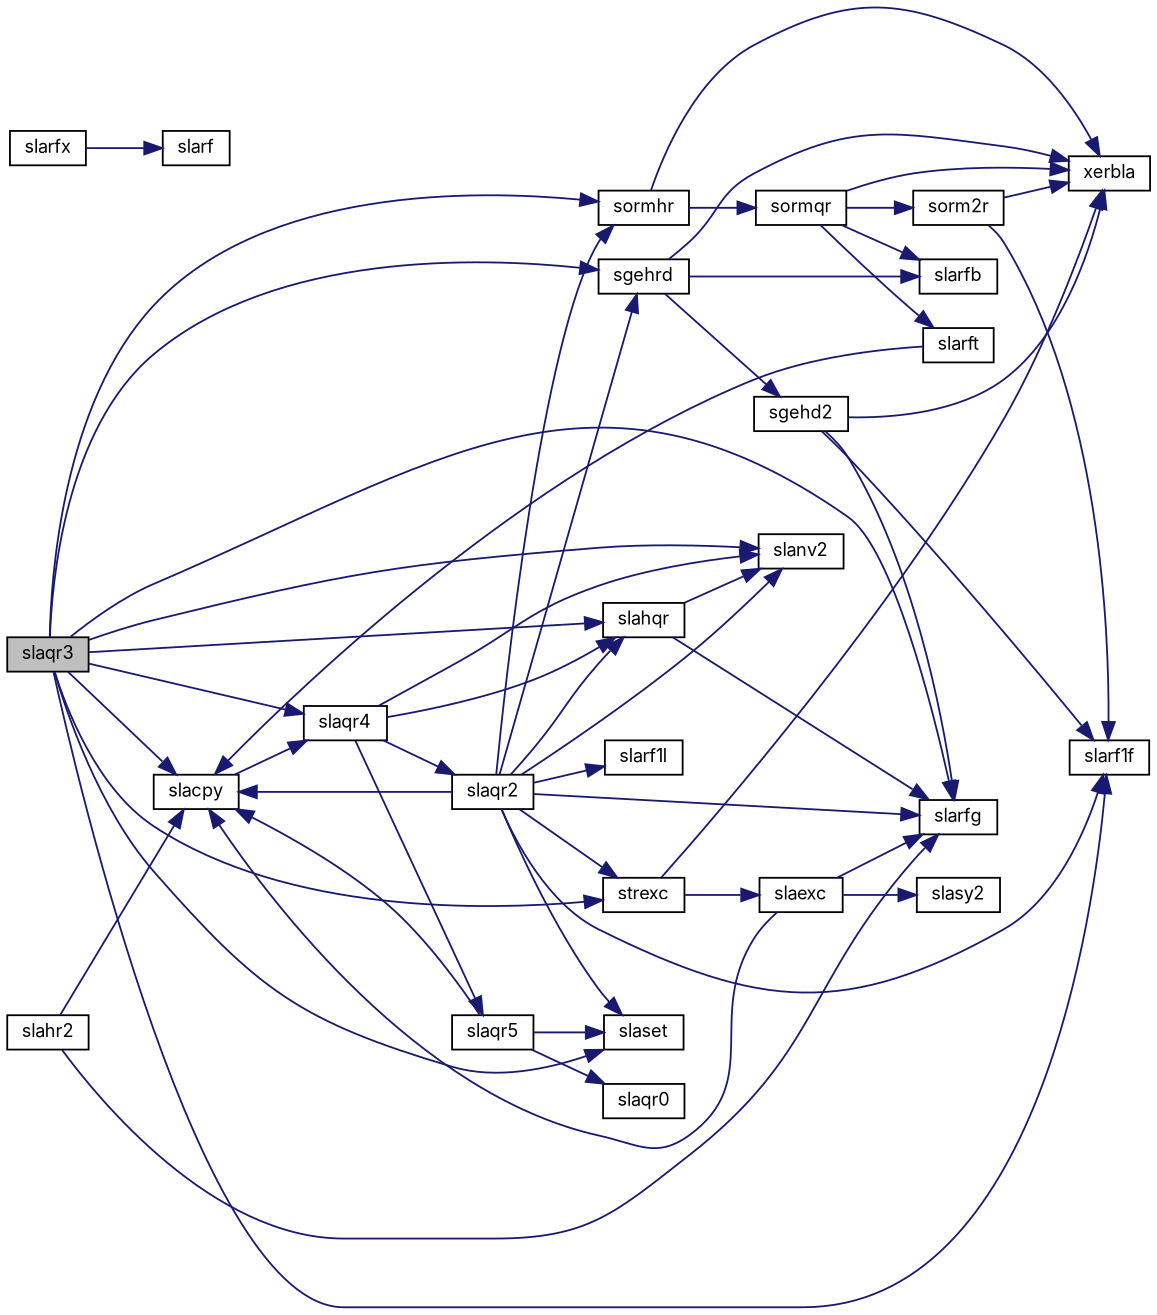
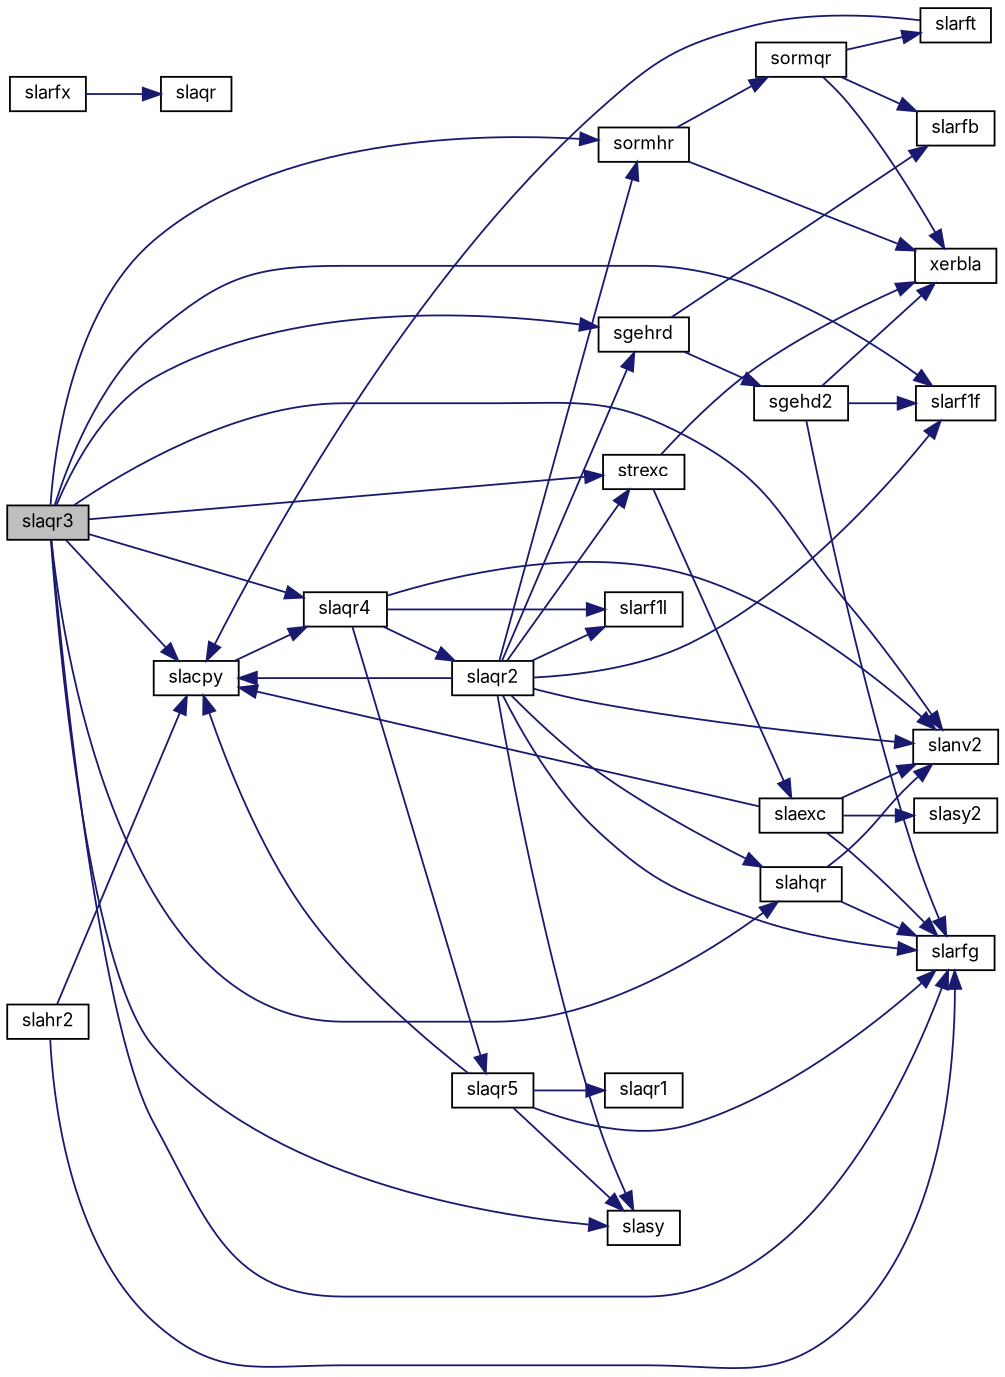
edge "sgehrd" -> "xerbla": removed
node "slarf": label "slarf" -> "slaqr"
node "sorm2r": removed
edge "slaqr4" -> "slahqr": now "slaqr4" -> "slarf1l"
edge "slaexc" -> "slanv2": added
node "slaset": label "slaset" -> "slasy"
node "slaqr0": label "slaqr0" -> "slaqr1"
edge "slaqr5" -> "slarfg": added
